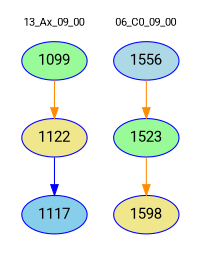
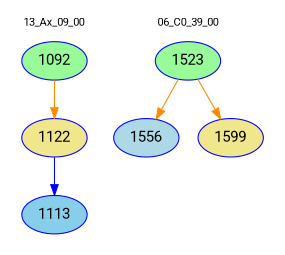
cluster "06_C0_09_00": label "06_C0_09_00" -> "06_C0_39_00"
node "1099": label "1099" -> "1092"
edge "1556" -> "1523": reversed
node "1117": label "1117" -> "1113"
node "1598": label "1598" -> "1599"
